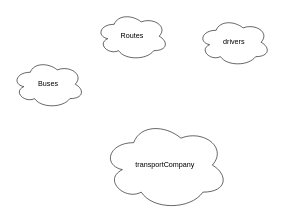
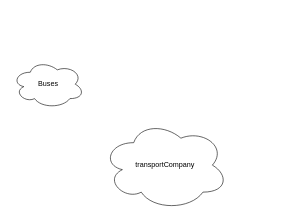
node "Routes": removed
node "drivers": removed
